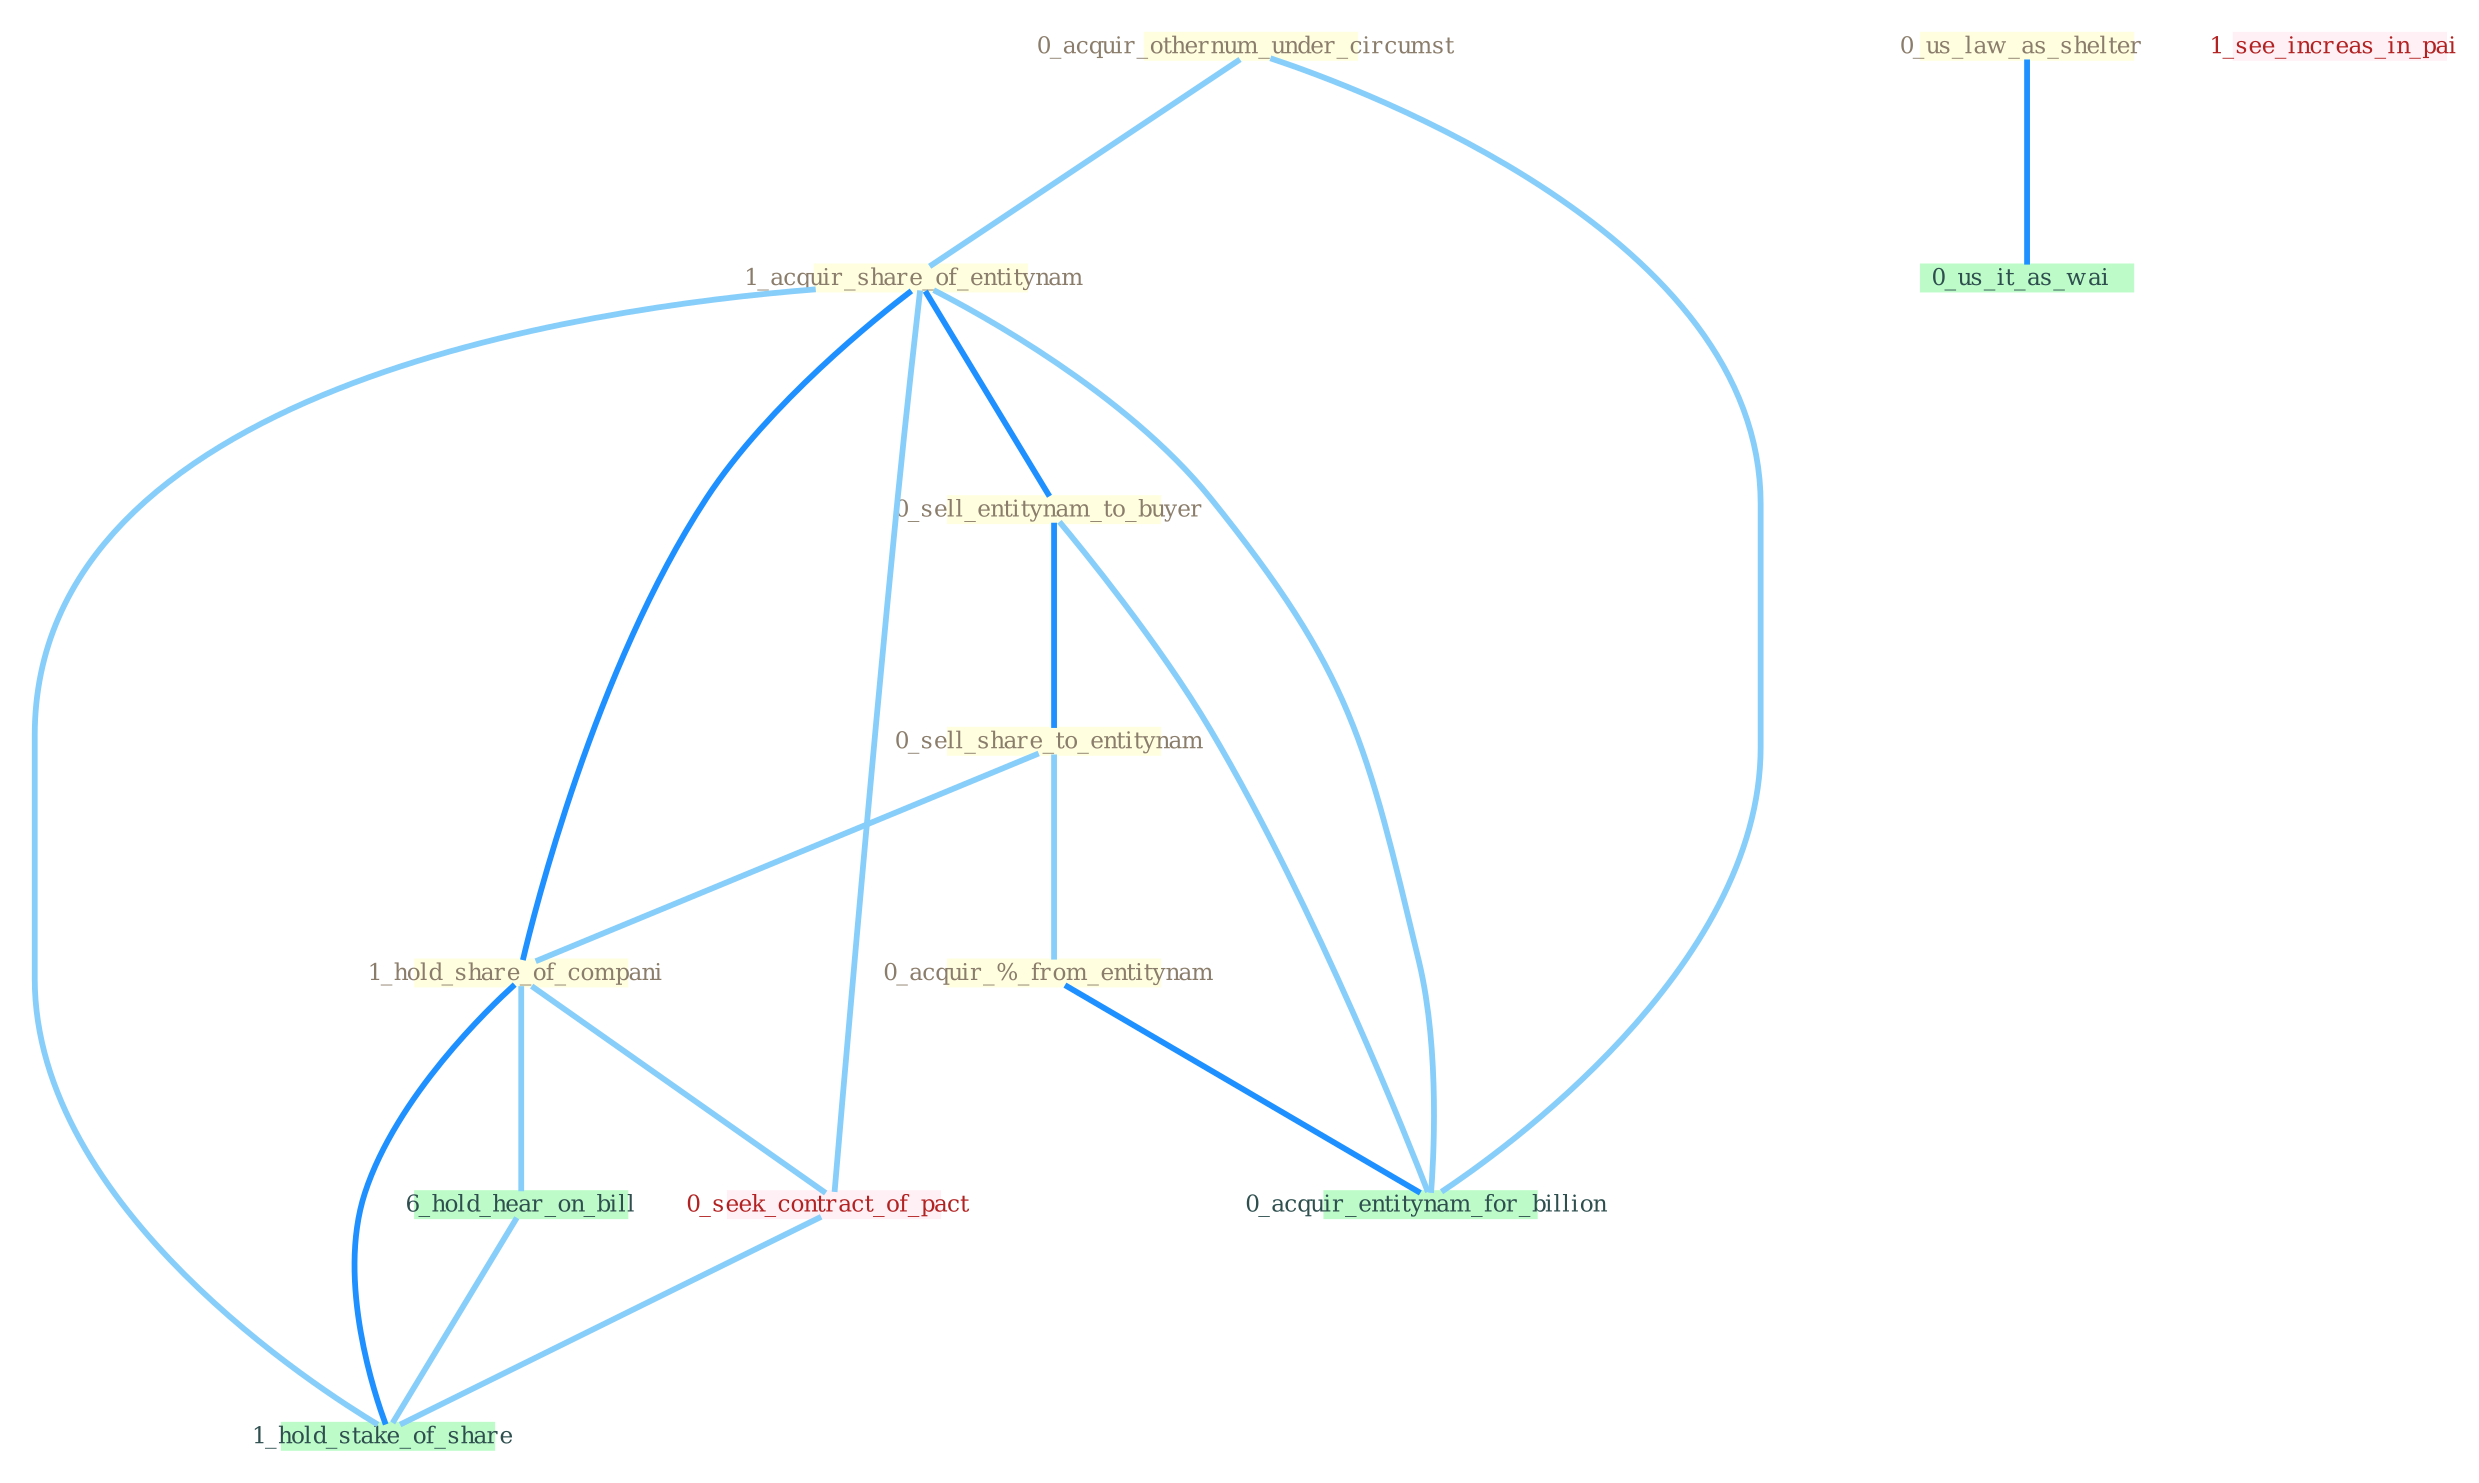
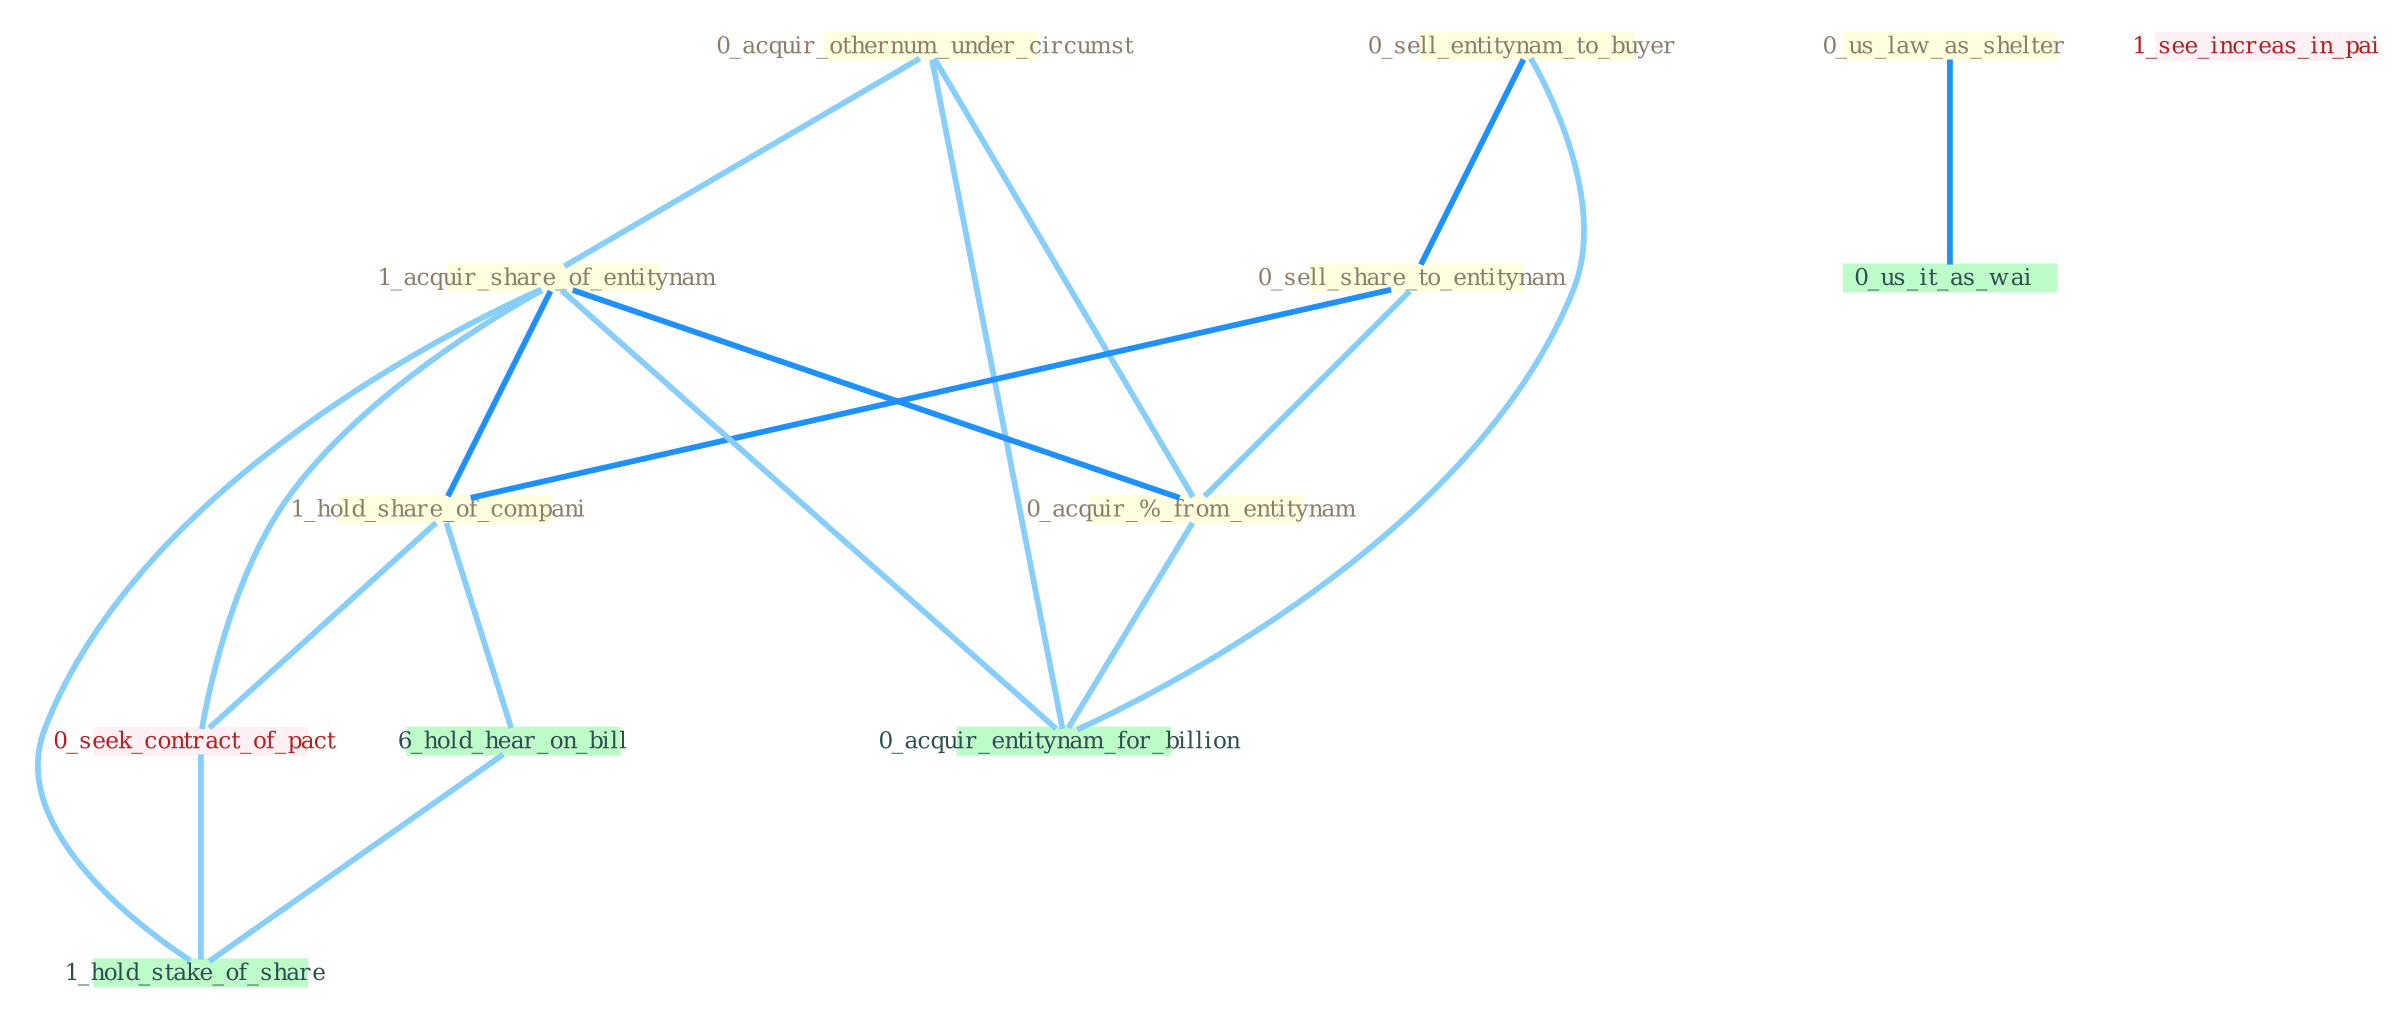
edge "0_acquir_othernum_under_circumst" -- "0_acquir_%_from_entitynam": added
edge "1_acquir_share_of_entitynam" -- "0_sell_entitynam_to_buyer": now "1_acquir_share_of_entitynam" -- "0_acquir_%_from_entitynam"
edge "0_sell_share_to_entitynam" -- "1_hold_share_of_compani": color #87cefa -> #1e90ff
edge "0_acquir_%_from_entitynam" -- "0_acquir_entitynam_for_billion": color #1e90ff -> #87cefa
edge "1_hold_share_of_compani" -- "1_hold_stake_of_share": removed
